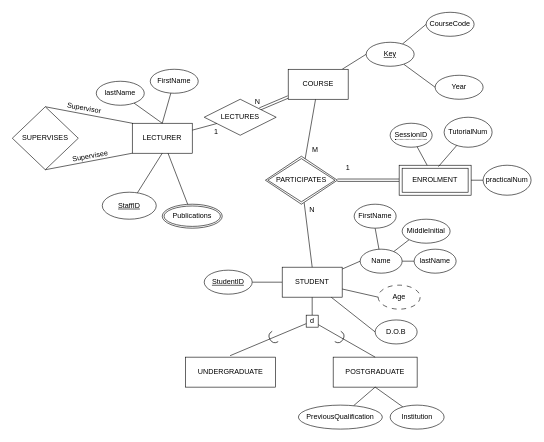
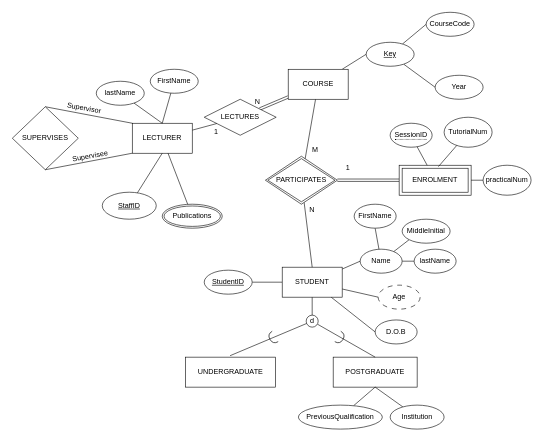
node "d": shape rectangle -> ellipse
